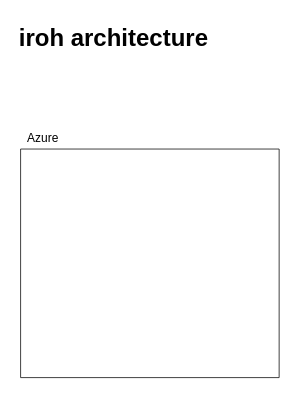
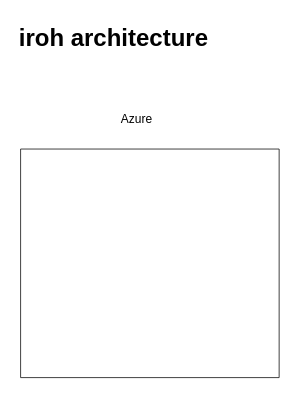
node "Azure": moved (43, 138) -> (137, 119)
